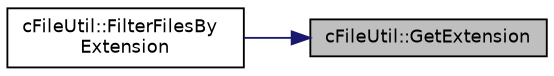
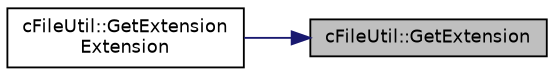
node "cFileUtil::FilterFilesBy Extension": label "cFileUtil::FilterFilesBy Extension" -> "cFileUtil::GetExtension Extension"
